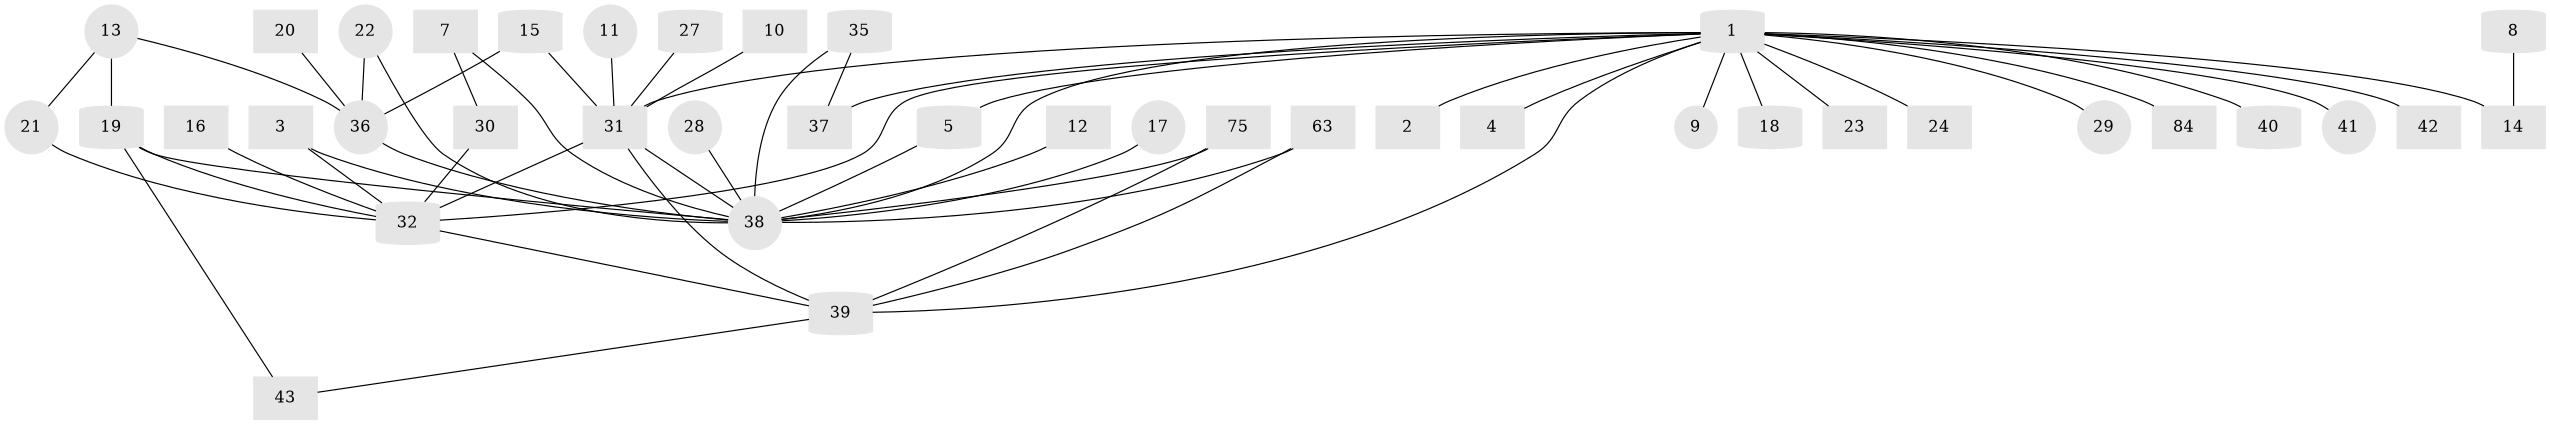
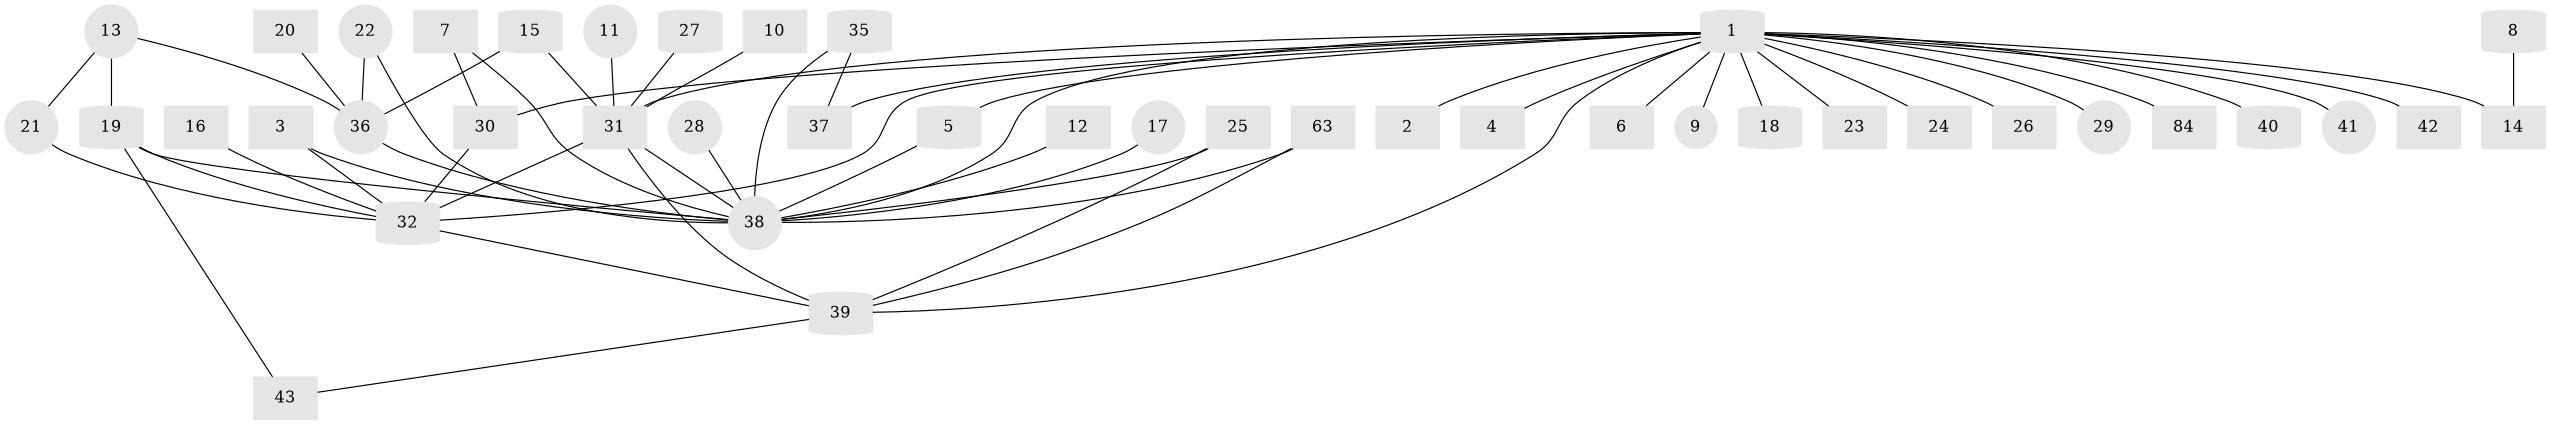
edge "1" -- "30": added
node "75": label "75" -> "25"
node "6": added
node "26": added
